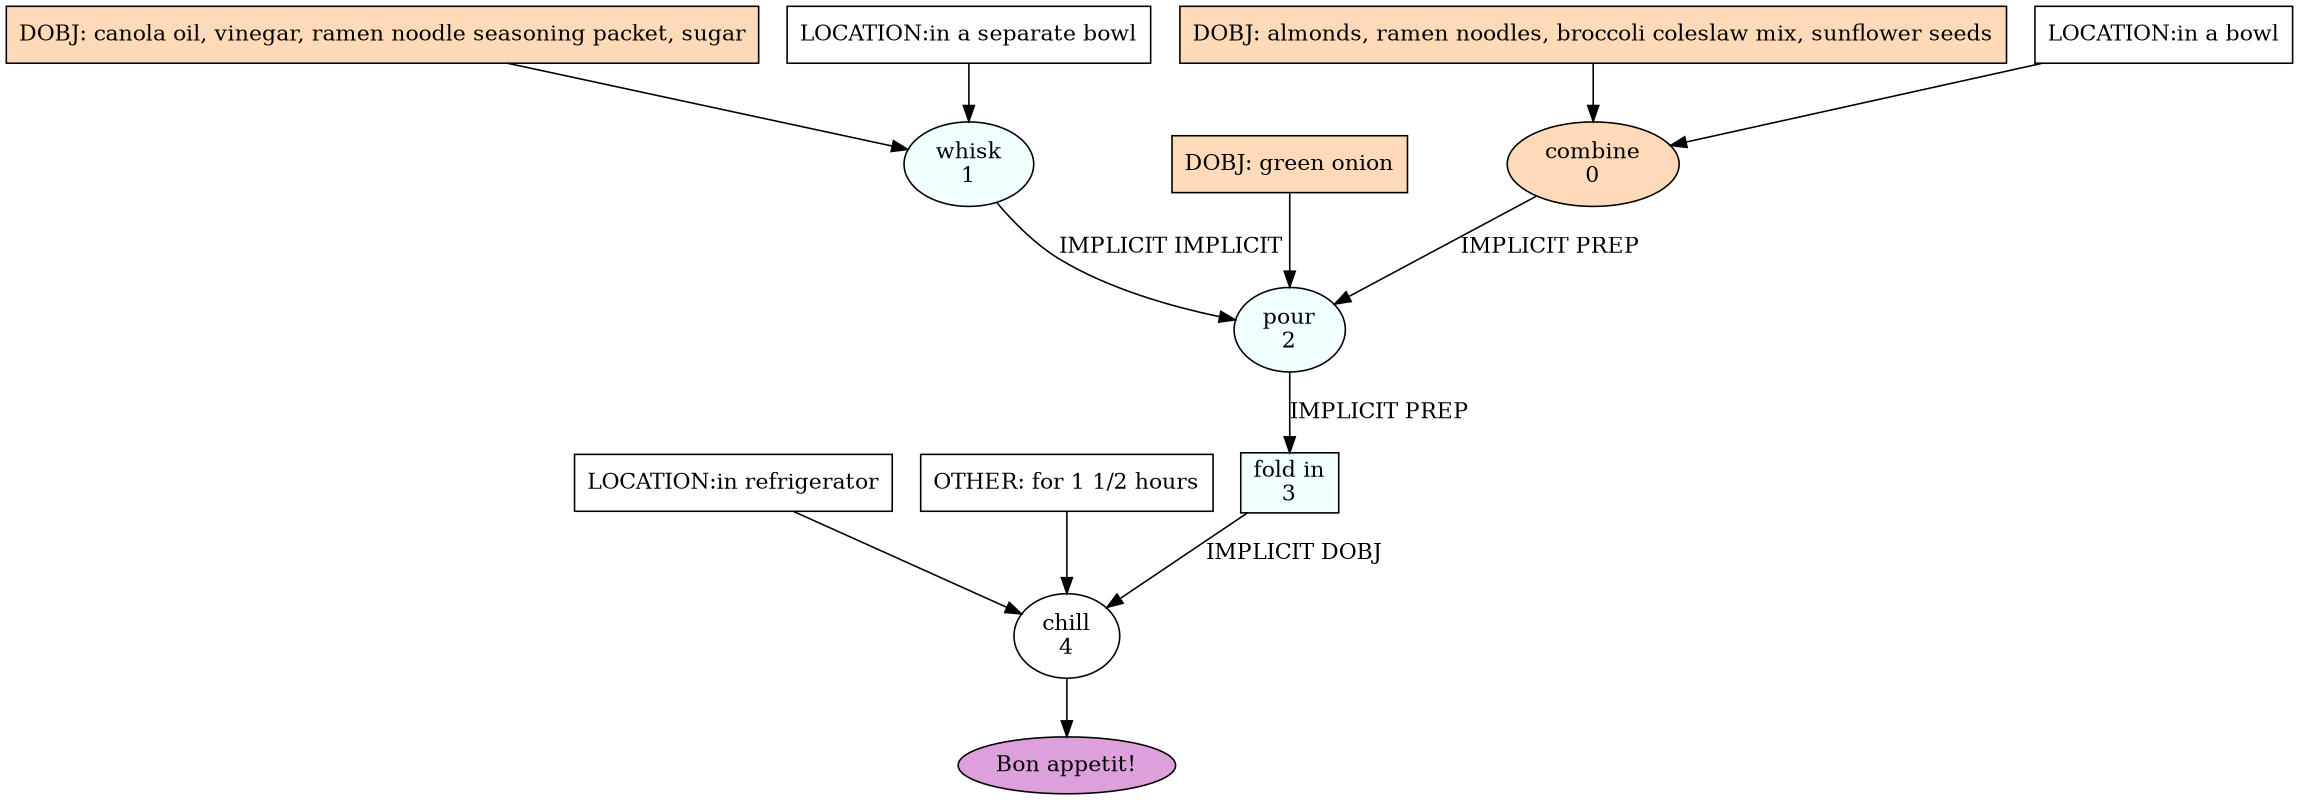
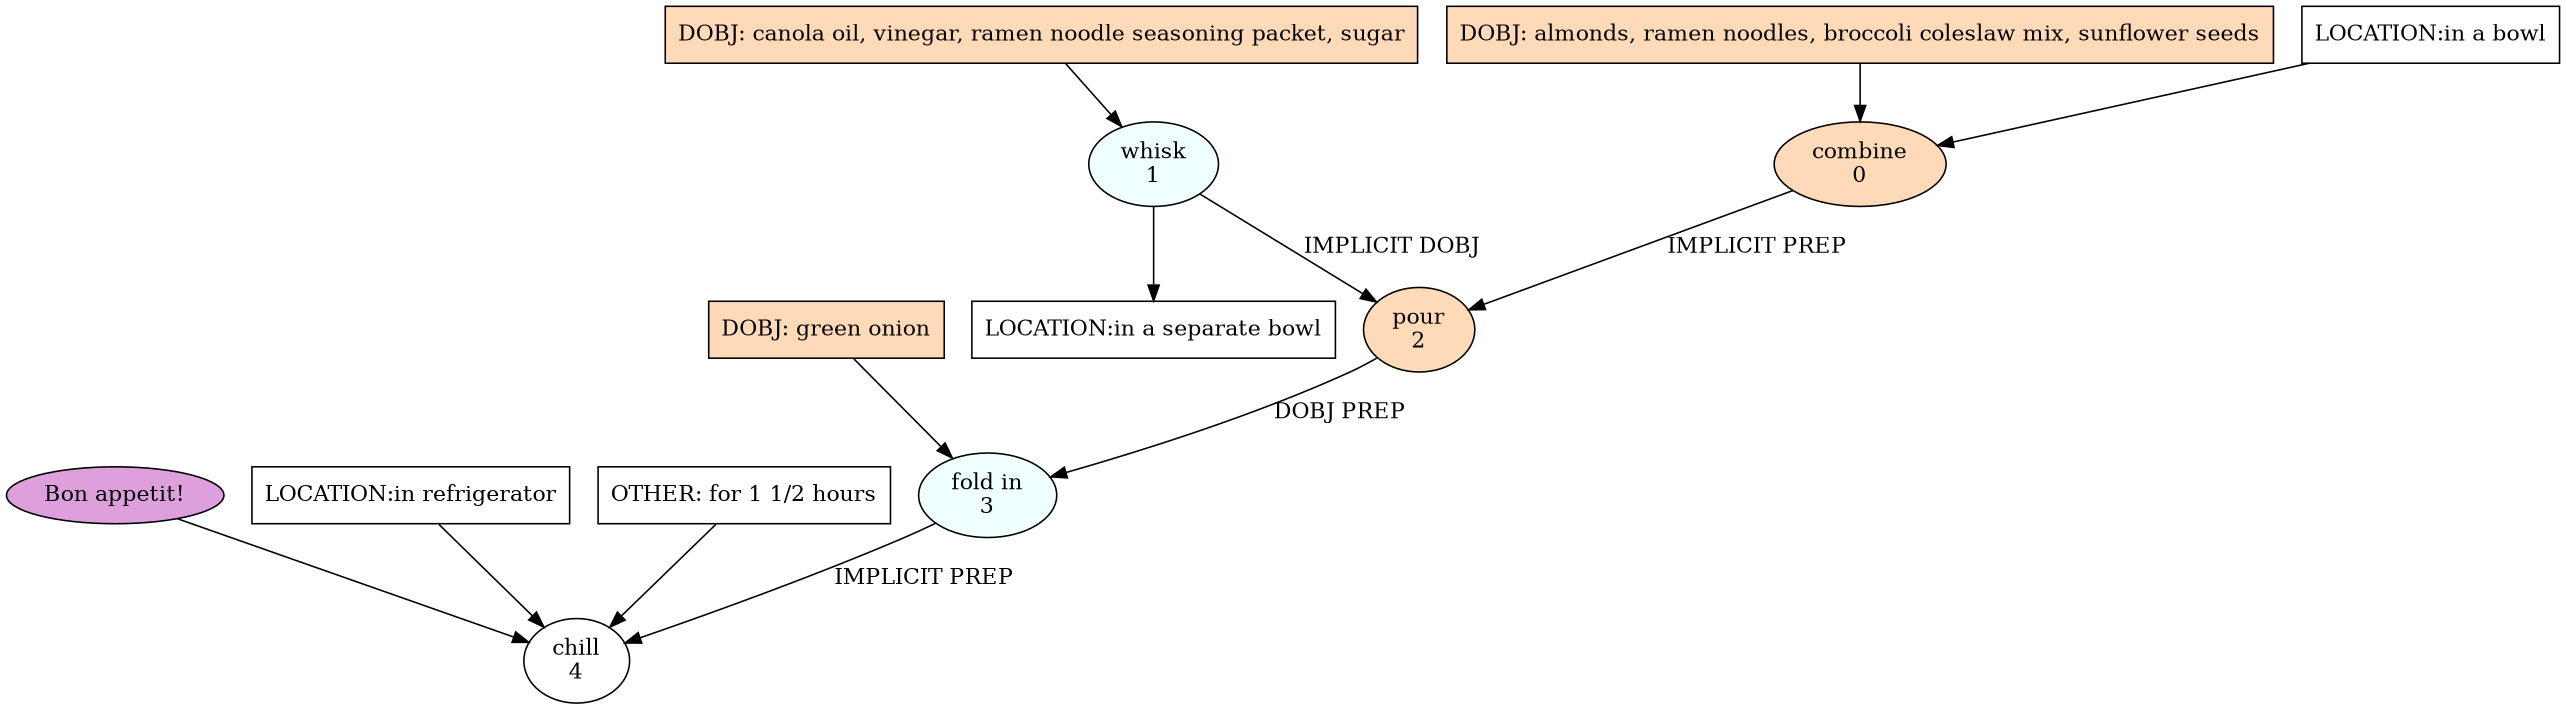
edge "LOCATION:in a separate bowl" -> "whisk 1": reversed
edge "DOBJ: green onion" -> "pour 2": now "DOBJ: green onion" -> "fold in 3"
edge "whisk 1" -> "pour 2": label "IMPLICIT IMPLICIT" -> "IMPLICIT DOBJ"
node "pour 2": fillcolor azure -> peachpuff
edge "pour 2" -> "fold in 3": label "IMPLICIT PREP" -> "DOBJ PREP"
node "fold in 3": shape box -> ellipse
edge "fold in 3" -> "chill 4": label "IMPLICIT DOBJ" -> "IMPLICIT PREP"
edge "chill 4" -> "Bon appetit!": reversed
